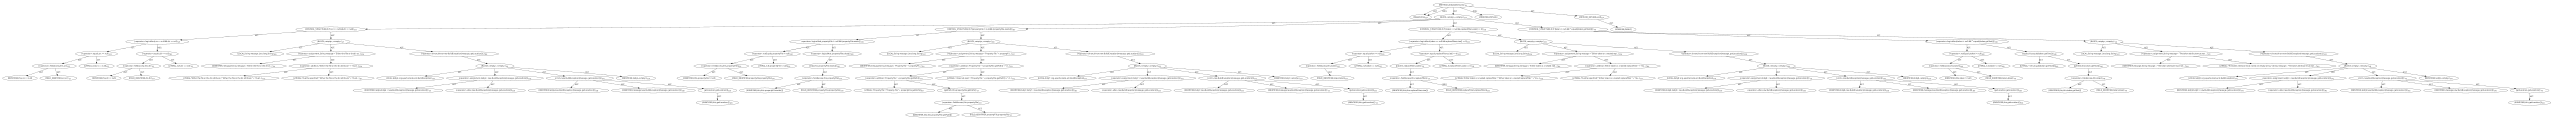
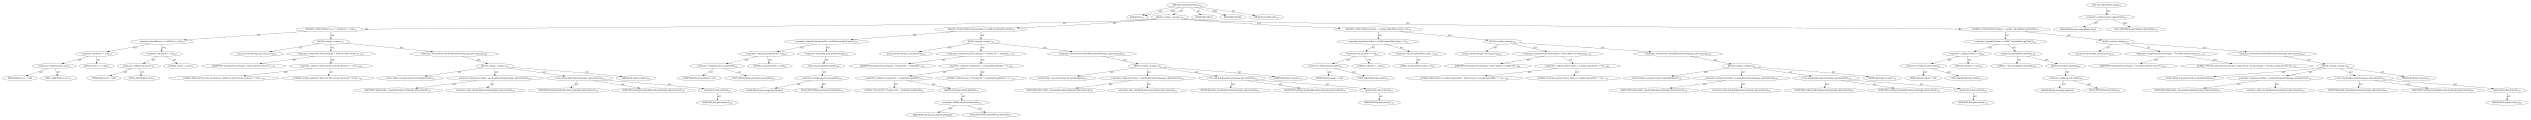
edge "(METHOD_RETURN,void)" -> "(MODIFIER,PUBLIC)": now "(METHOD,validateAttributes)" -> "(MODIFIER,PUBLIC)"
edge "(<operator>.equals,replacefilters.size() == 0)" -> "(size,this.replacefilters.size())": removed, label "AST:"
node "(IDENTIFIER,this,token == null)": added
